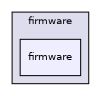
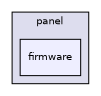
cluster "firmware": label "firmware" -> "panel"
